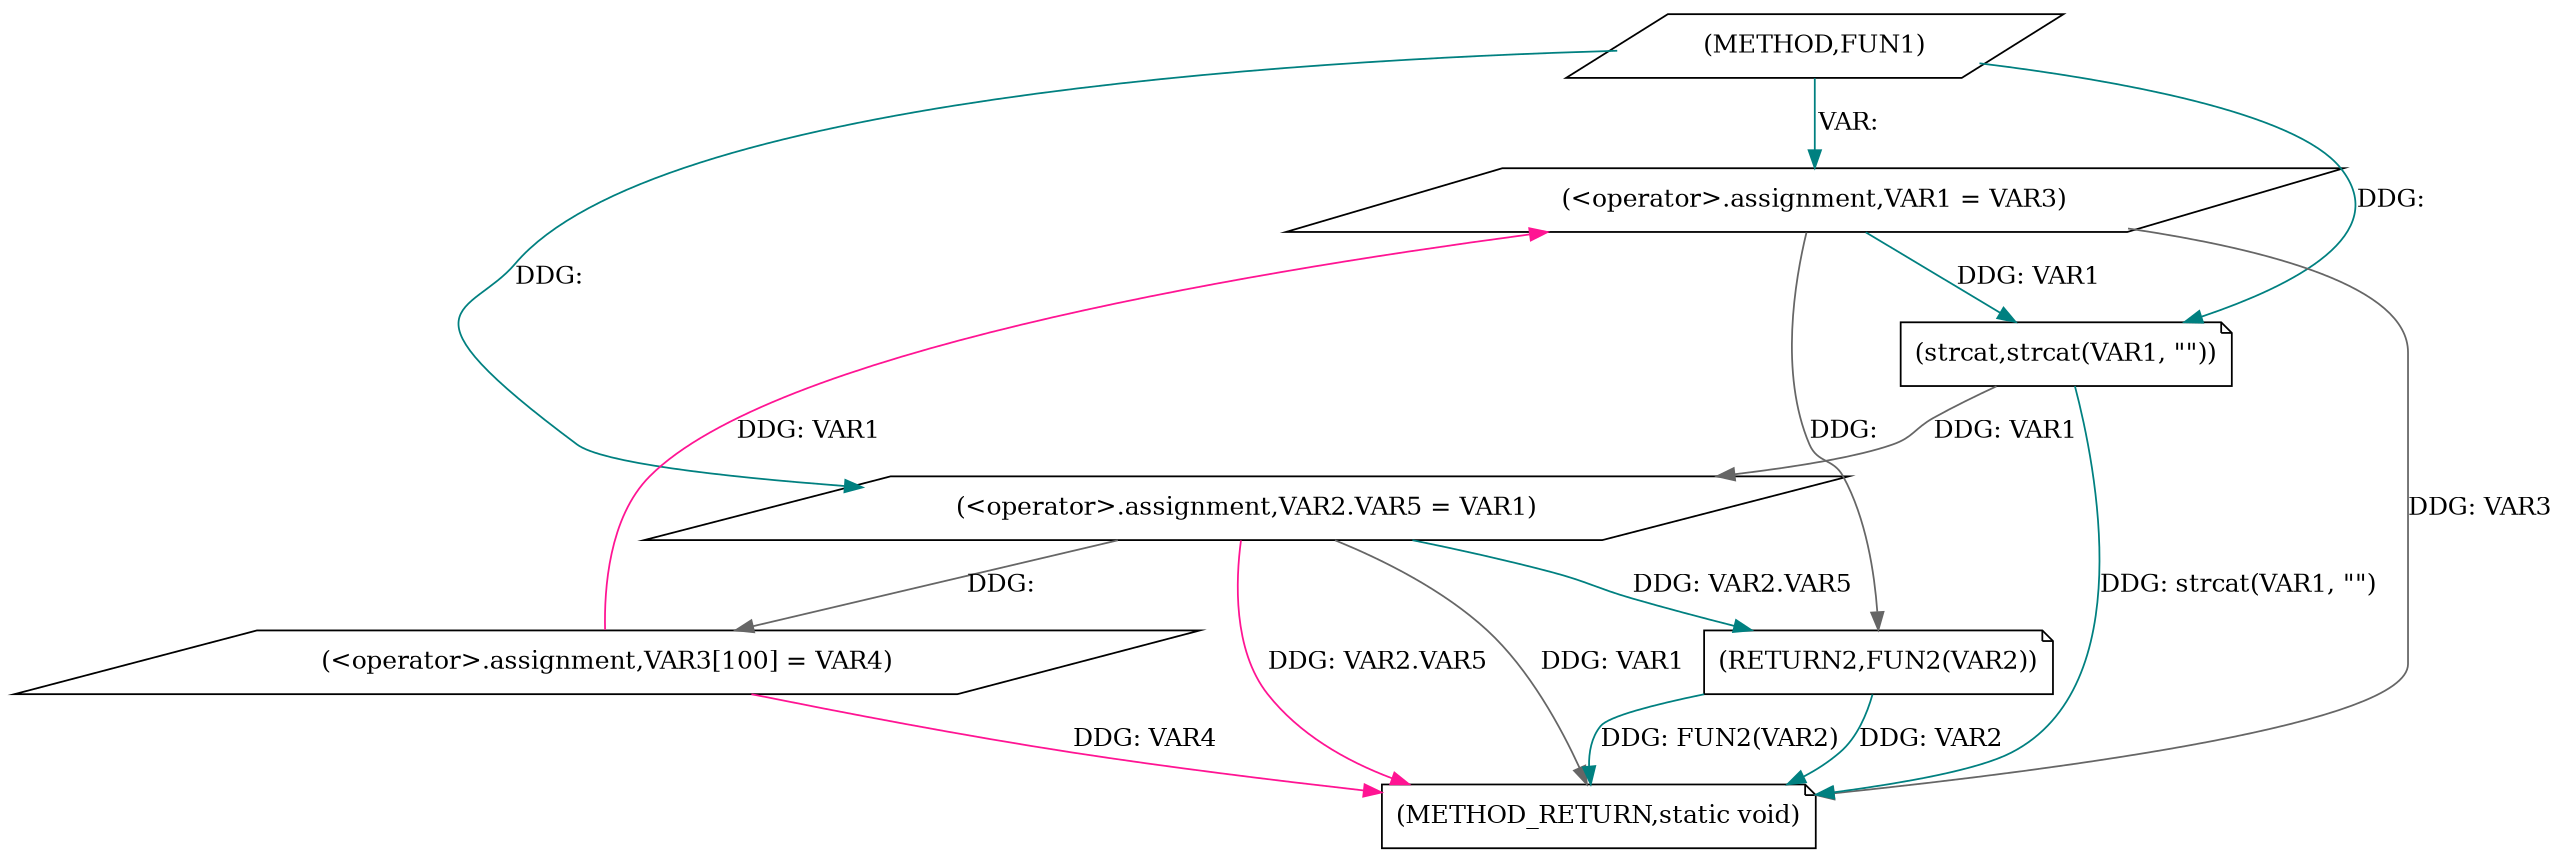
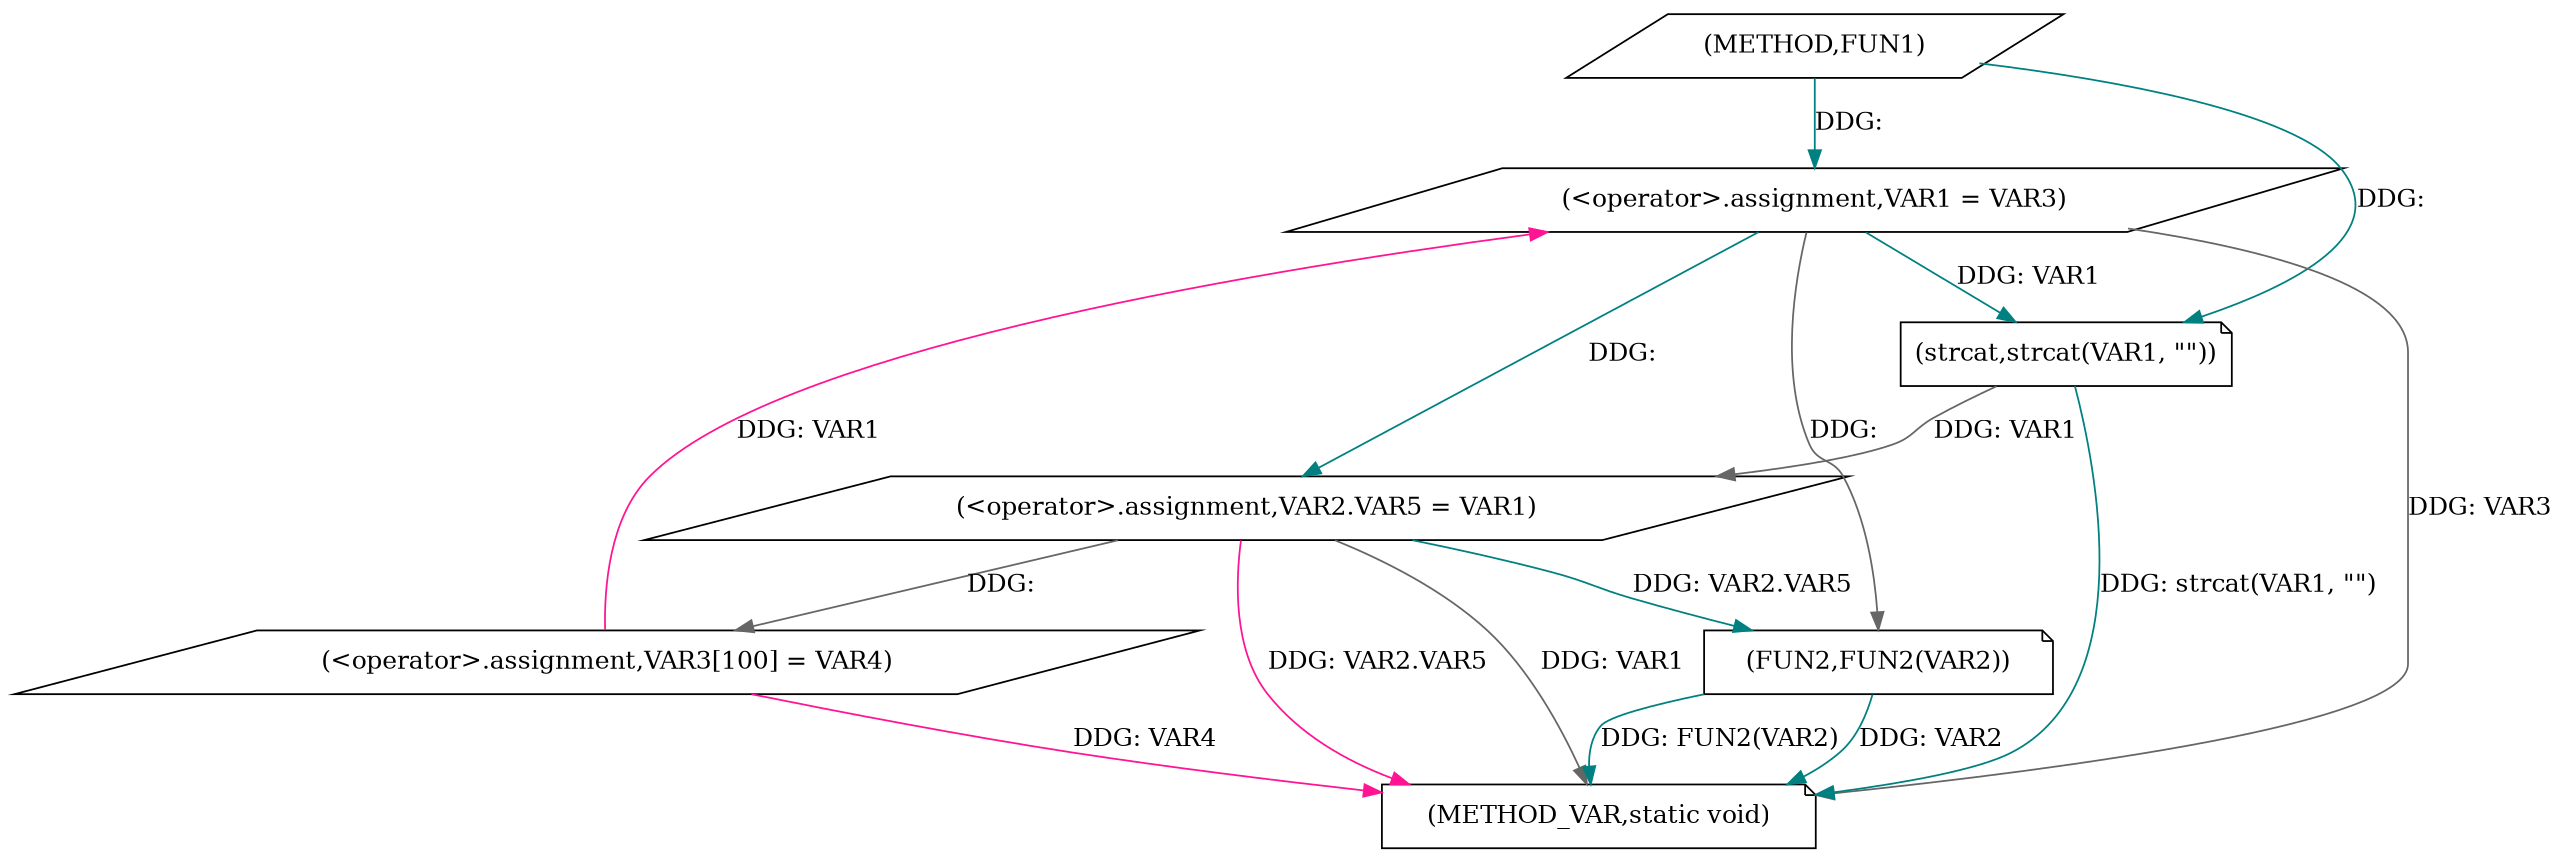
edge "(METHOD,FUN1)" -> "(<operator>.assignment,VAR1 = VAR3)": label "VAR: " -> "DDG: "
edge "(METHOD,FUN1)" -> "(<operator>.assignment,VAR2.VAR5 = VAR1)": now "(<operator>.assignment,VAR1 = VAR3)" -> "(<operator>.assignment,VAR2.VAR5 = VAR1)"
node "(RETURN2,FUN2(VAR2))": label "(RETURN2,FUN2(VAR2))" -> "(FUN2,FUN2(VAR2))"
node "(METHOD_RETURN,static void)": label "(METHOD_RETURN,static void)" -> "(METHOD_VAR,static void)"
